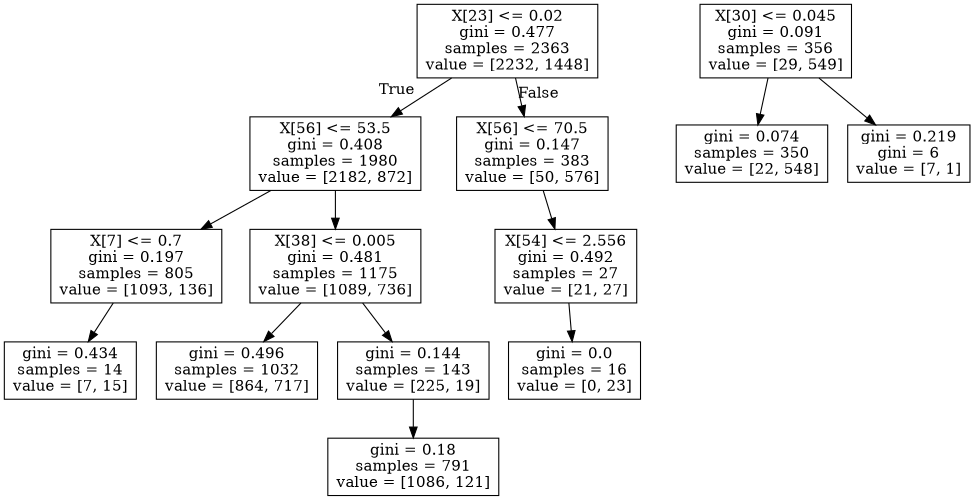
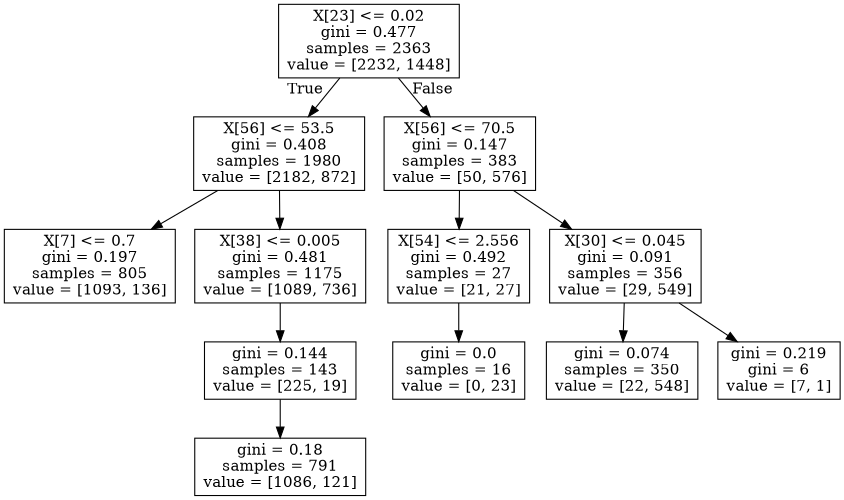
edge "X[56] <= 70.5 gini = 0.147 samples = 383 value = [50, 576]" -> "X[30] <= 0.045 gini = 0.091 samples = 356 value = [29, 549]": added
node "gini = 0.434 samples = 14 value = [7, 15]": removed
node "gini = 0.496 samples = 1032 value = [864, 717]": removed
